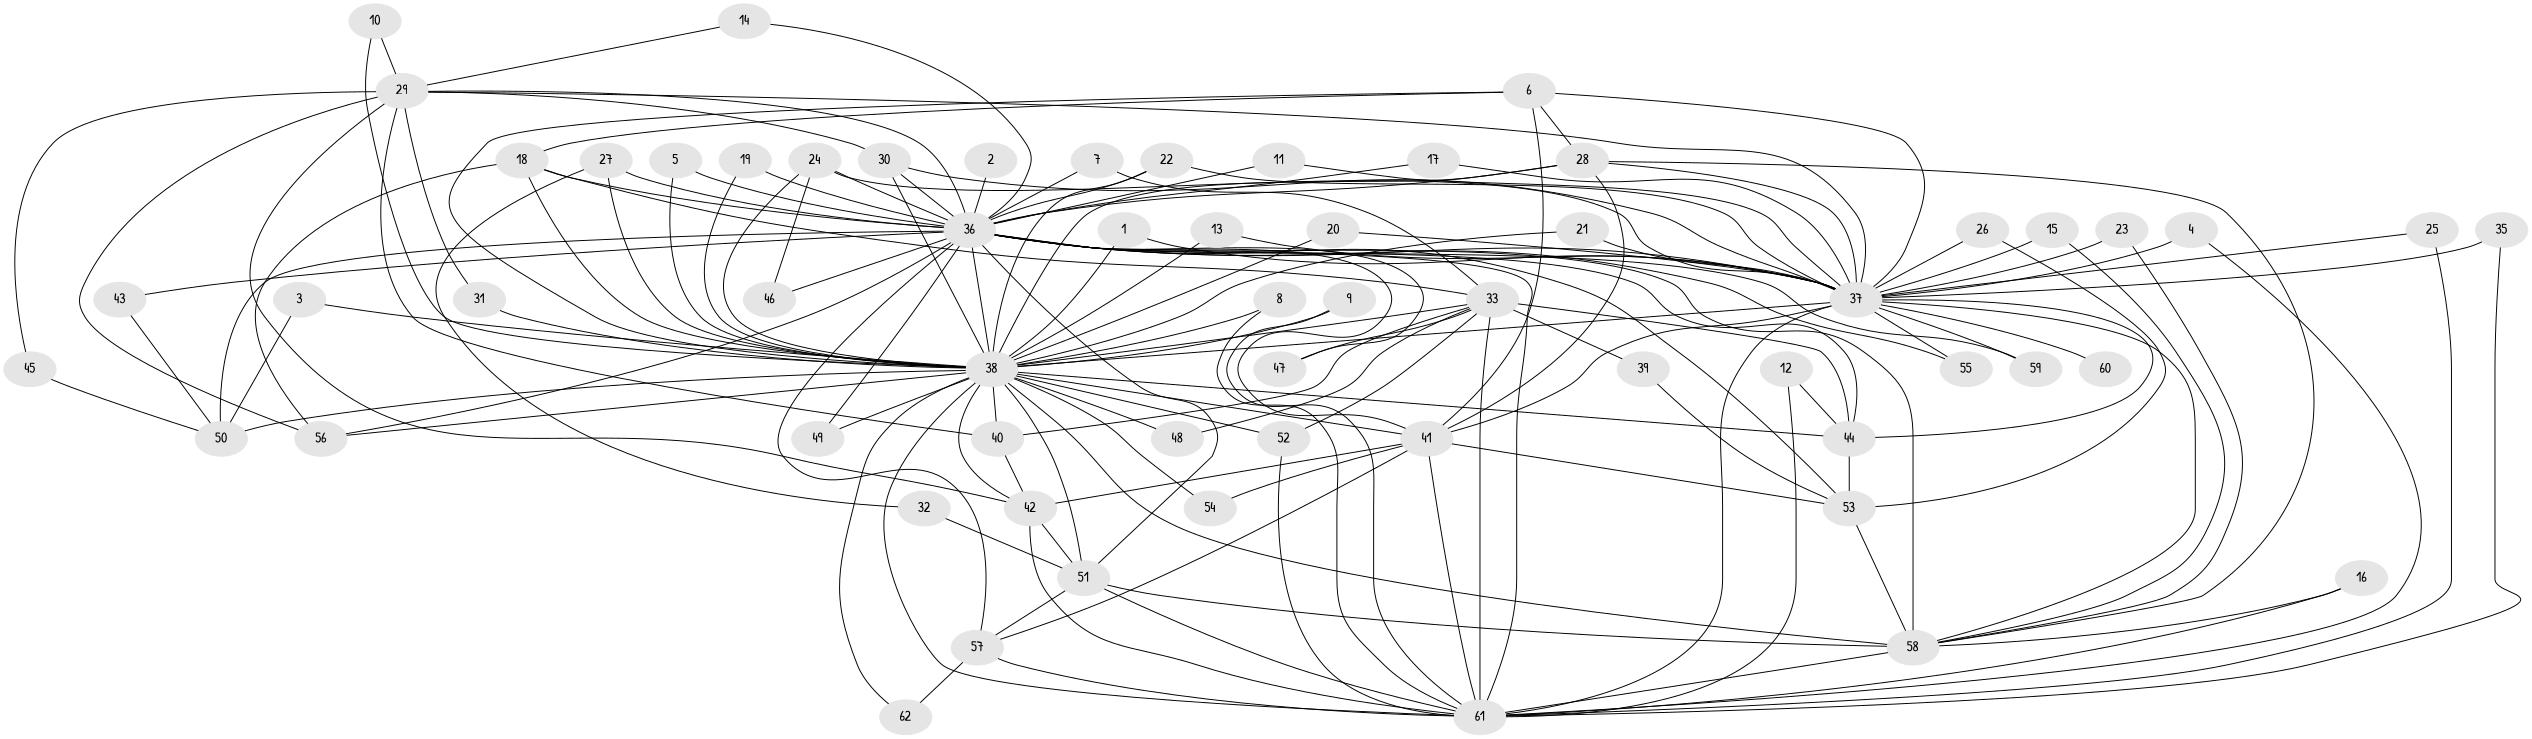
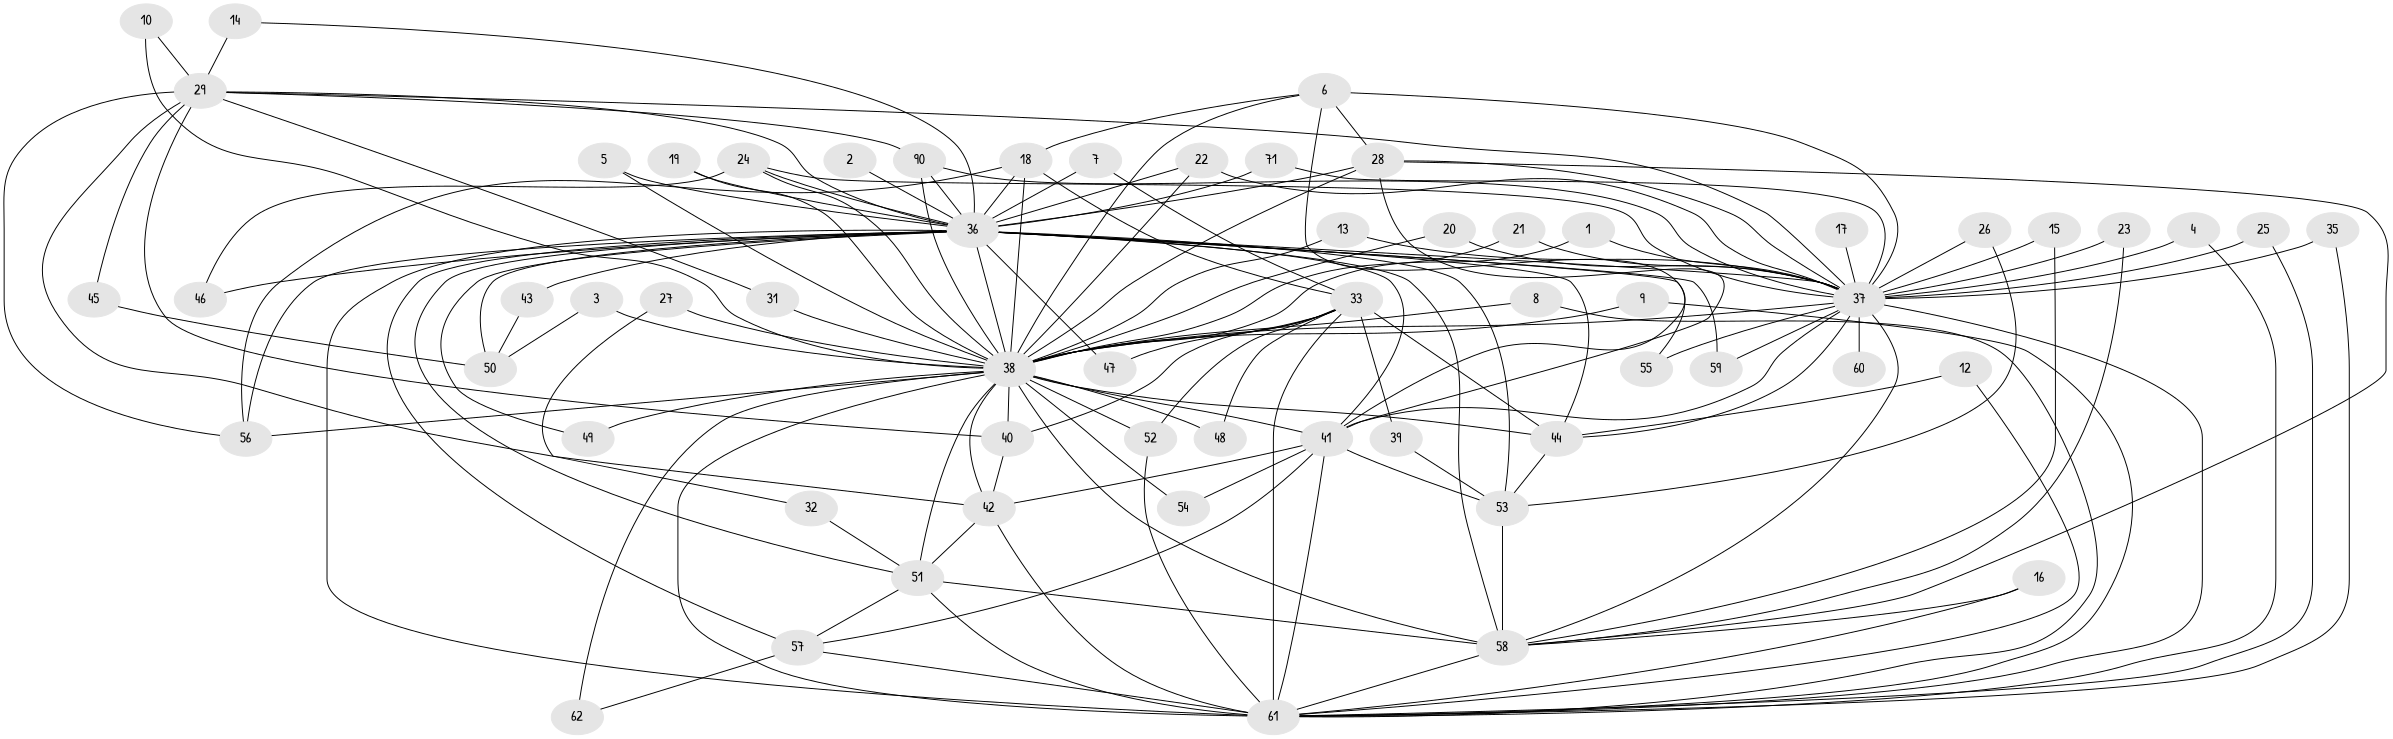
node "30": label "30" -> "90"
node "11": label "11" -> "71"
edge "17" -- "36": removed
edge "27" -- "36": removed
edge "38" -- "50": removed
